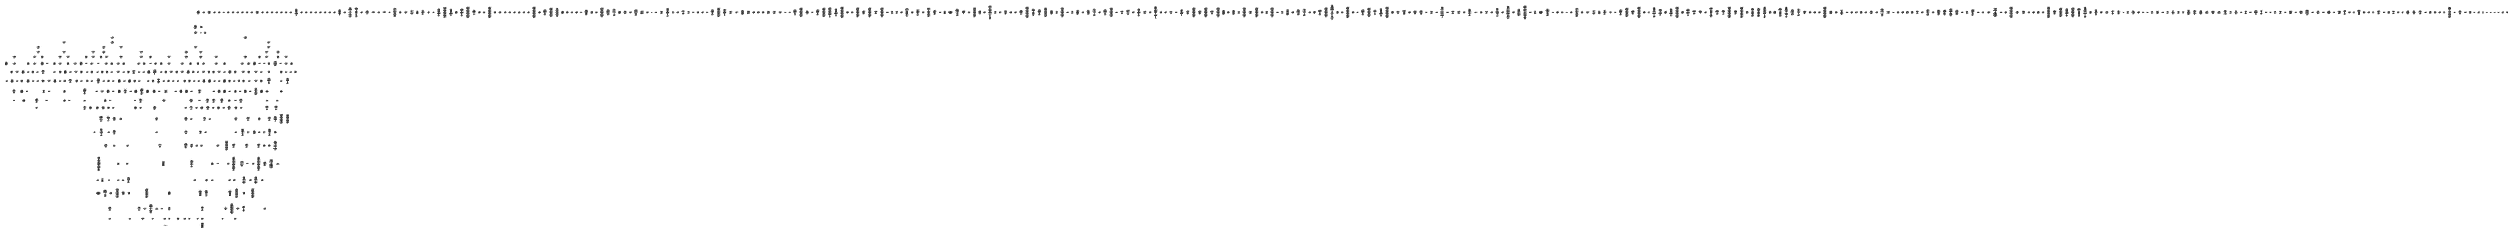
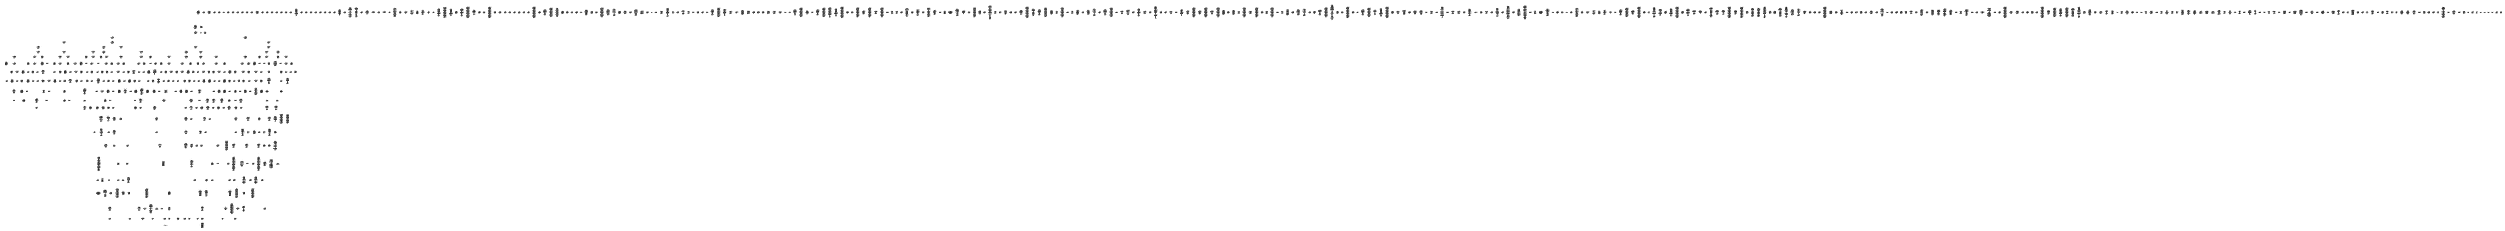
node "# 0x2ce1 PUSHX ArithData ADD CALLDATASIZE CALLDATACOPY ADD": removed
